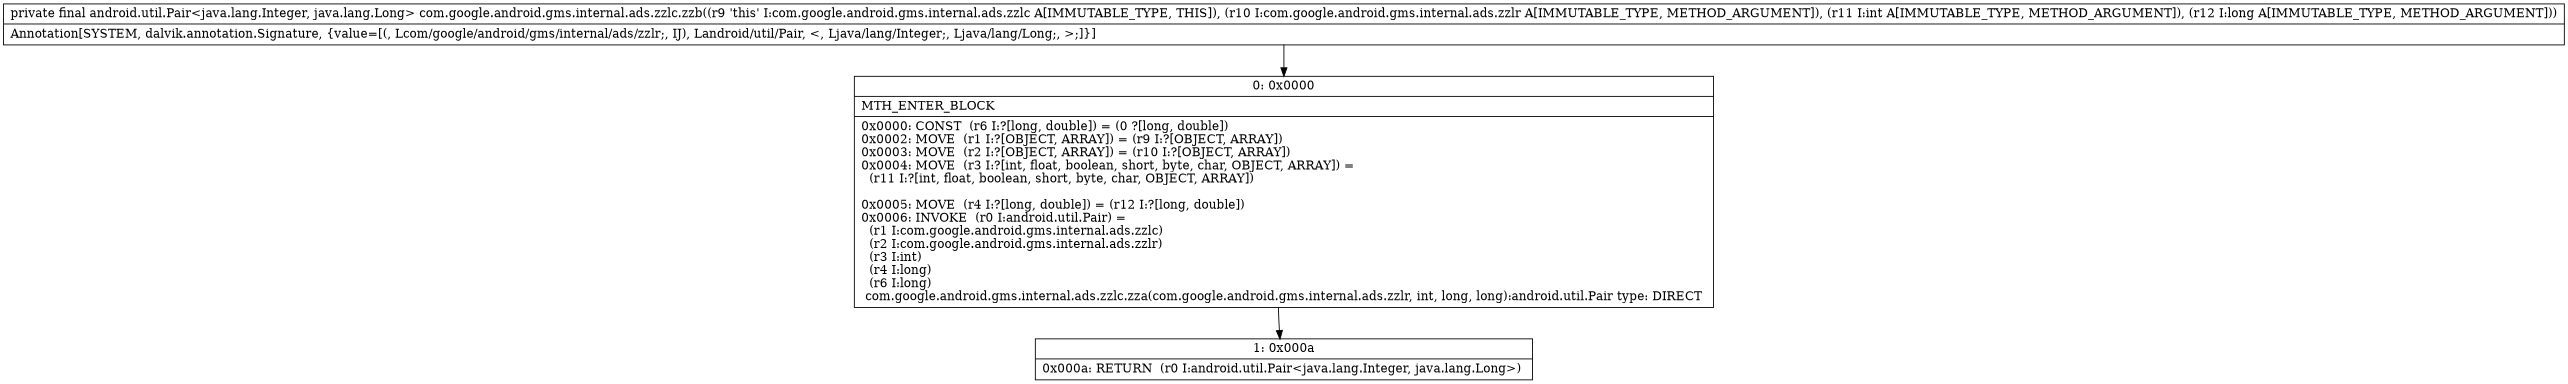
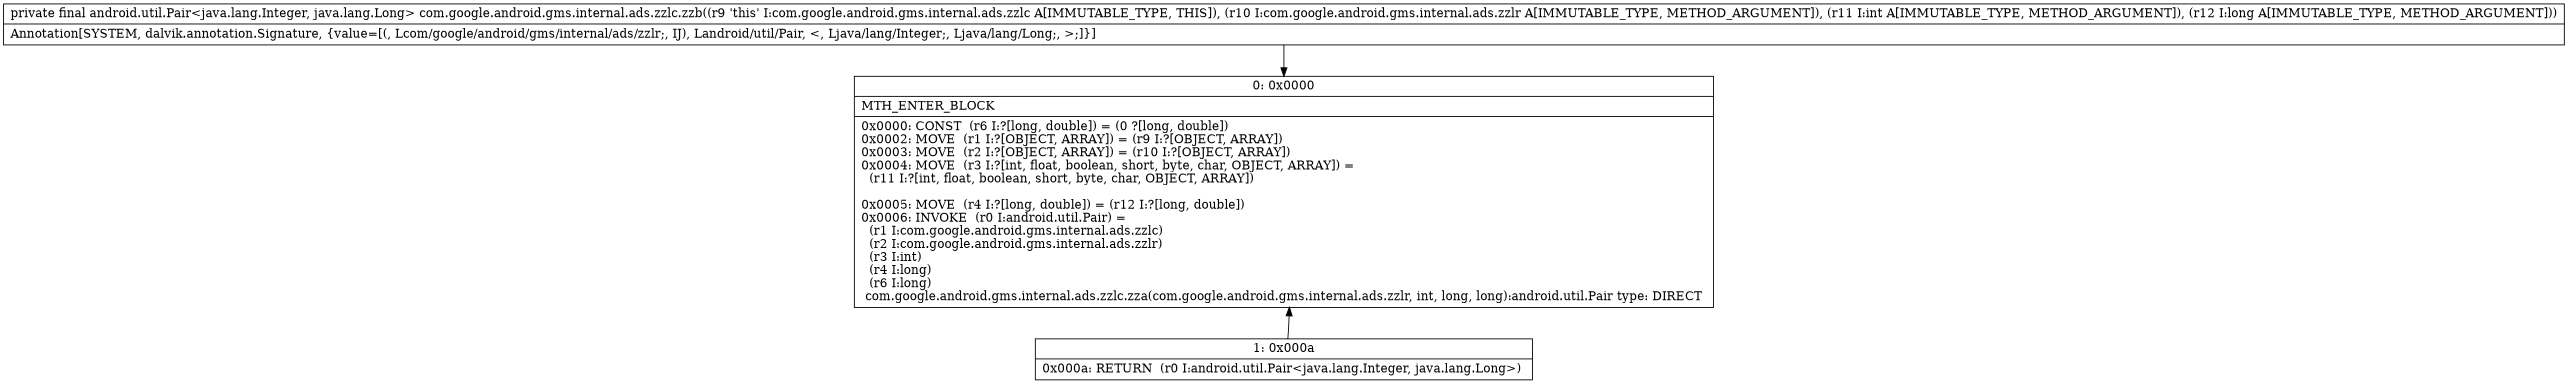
edge "0: 0x0000" -> "1: 0x000a": reversed
